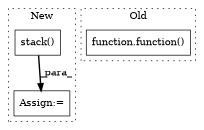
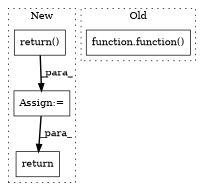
node "stack()": label "stack()" -> "return()"
node "return": added
